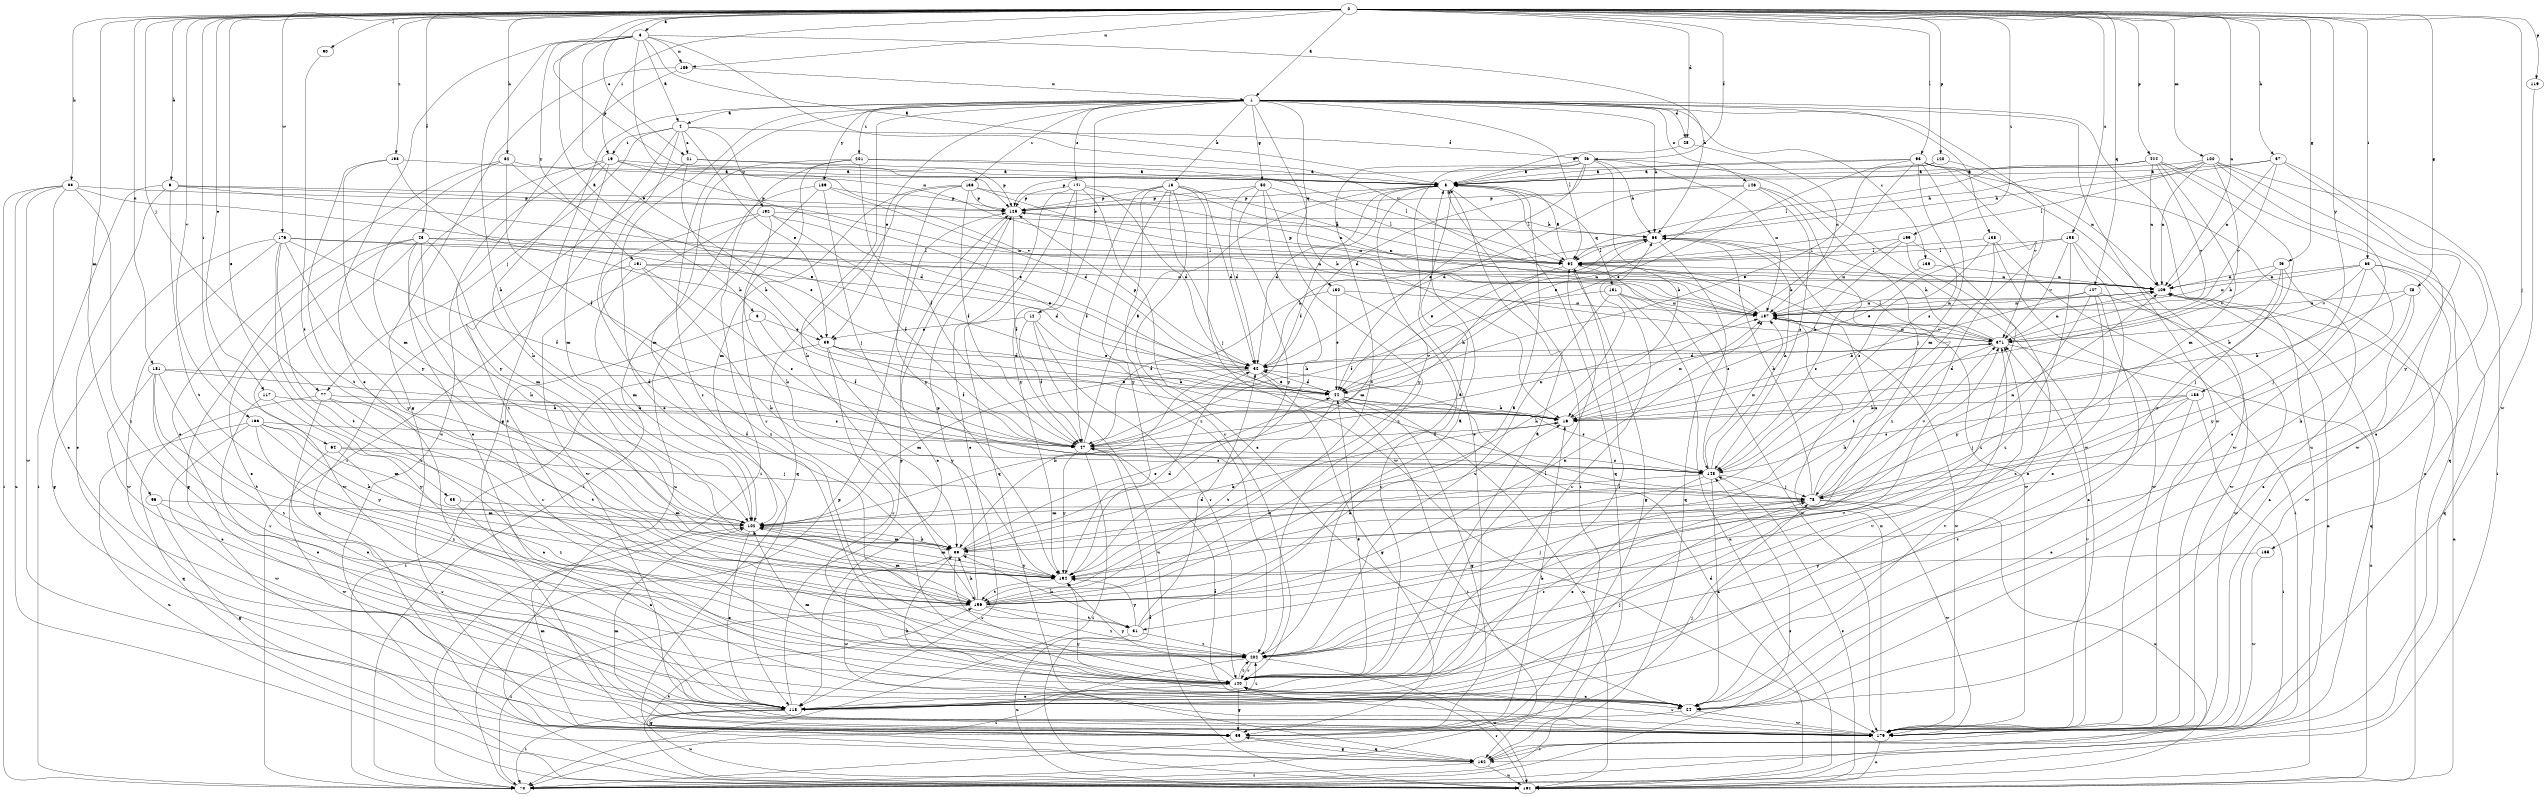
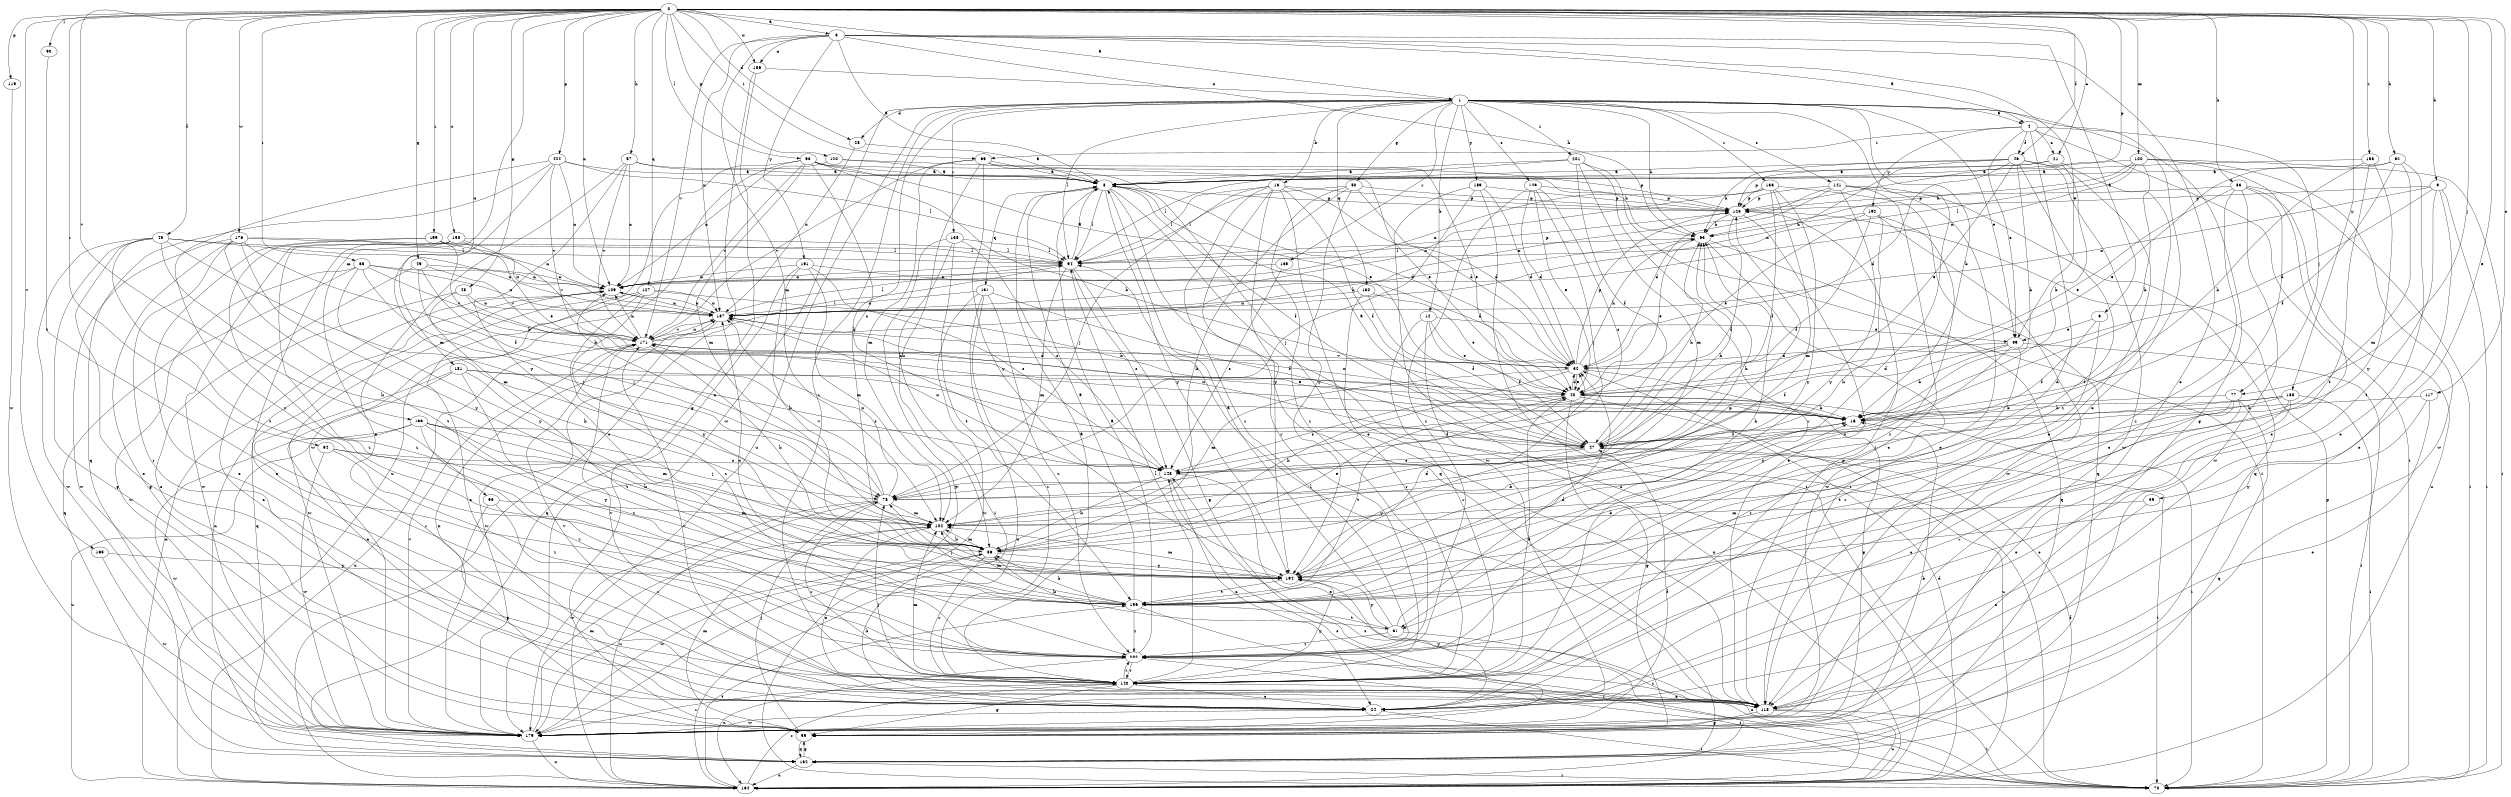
node "19": label "19" -> "69"
edge "1" -> "156": now "1" -> "86"
edge "3" -> "102": label "b" -> "m"
edge "0" -> "165": label "j" -> "v"
node "371": label "371" -> "171"
node "44": label "44" -> "40"
